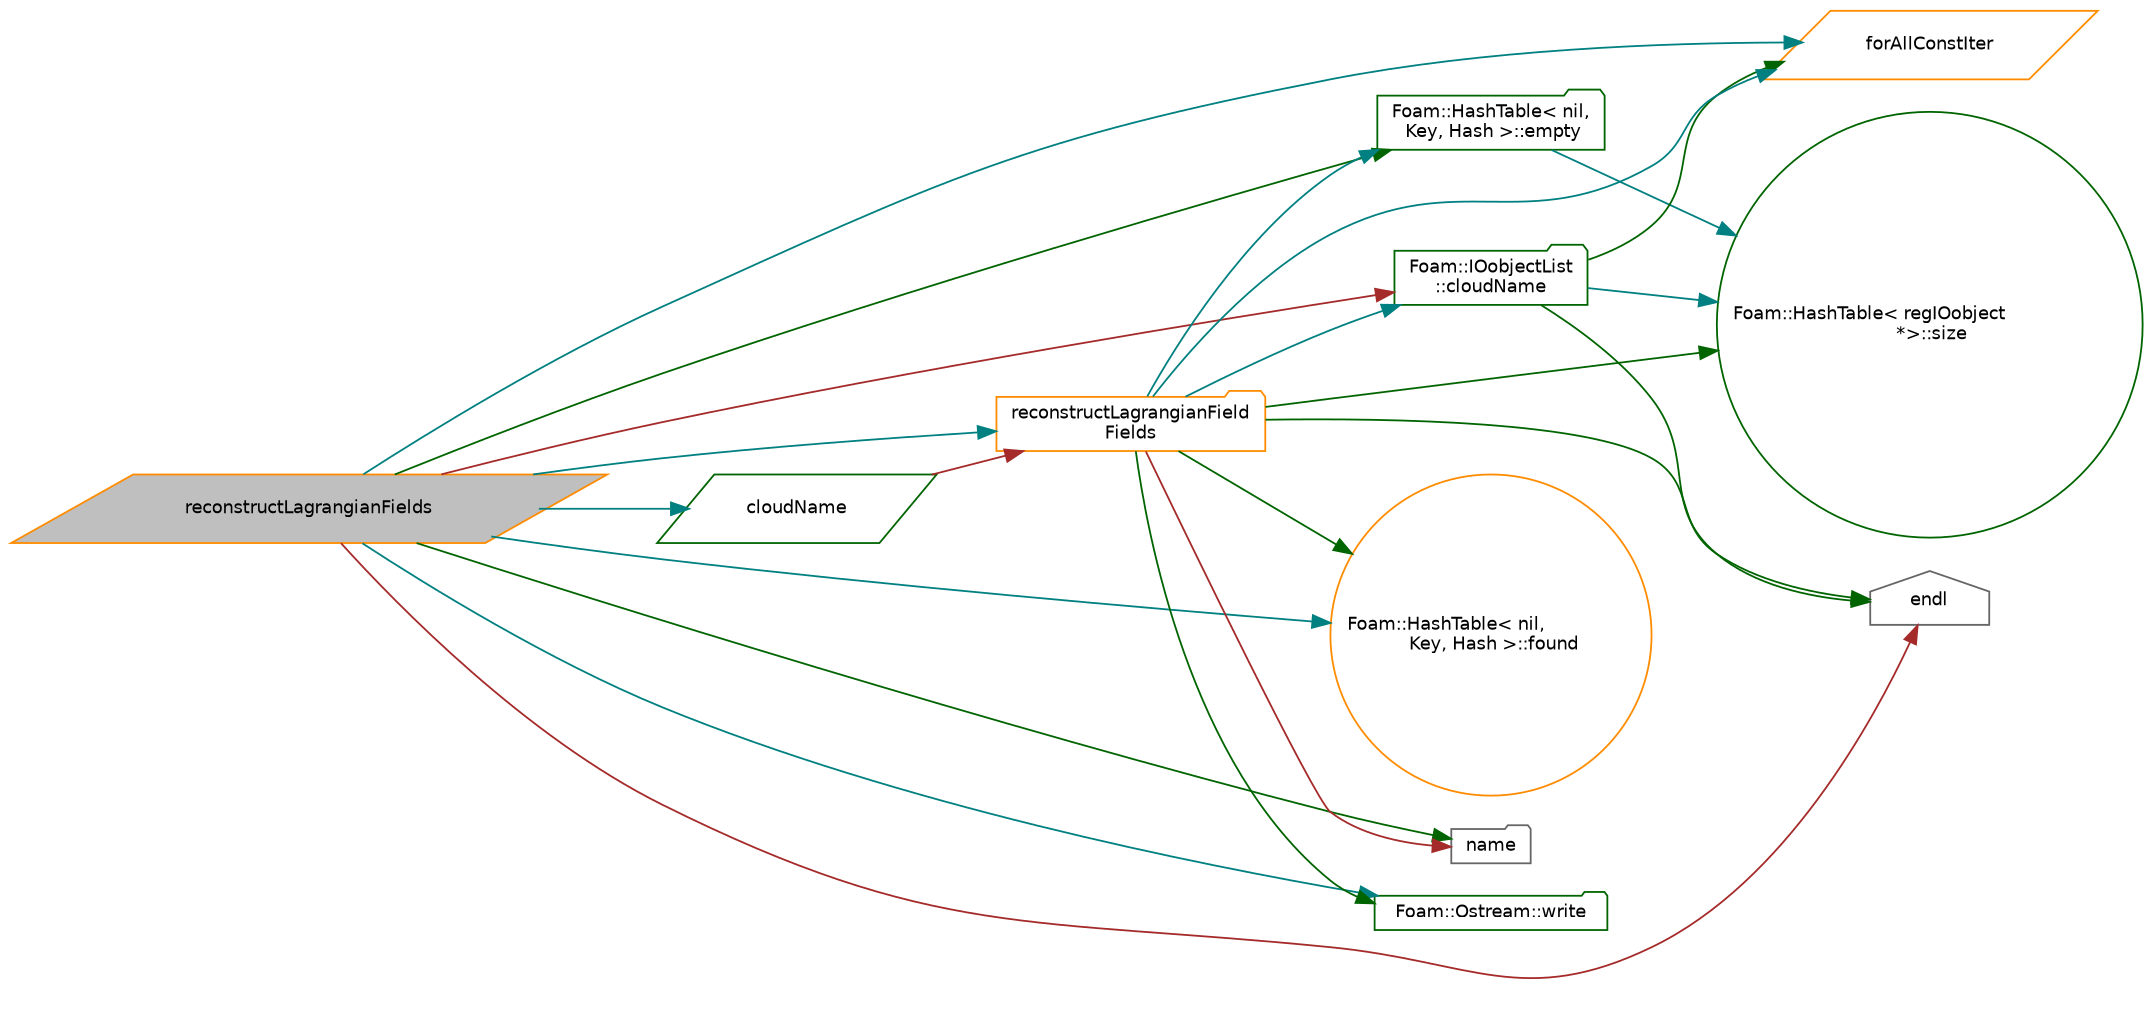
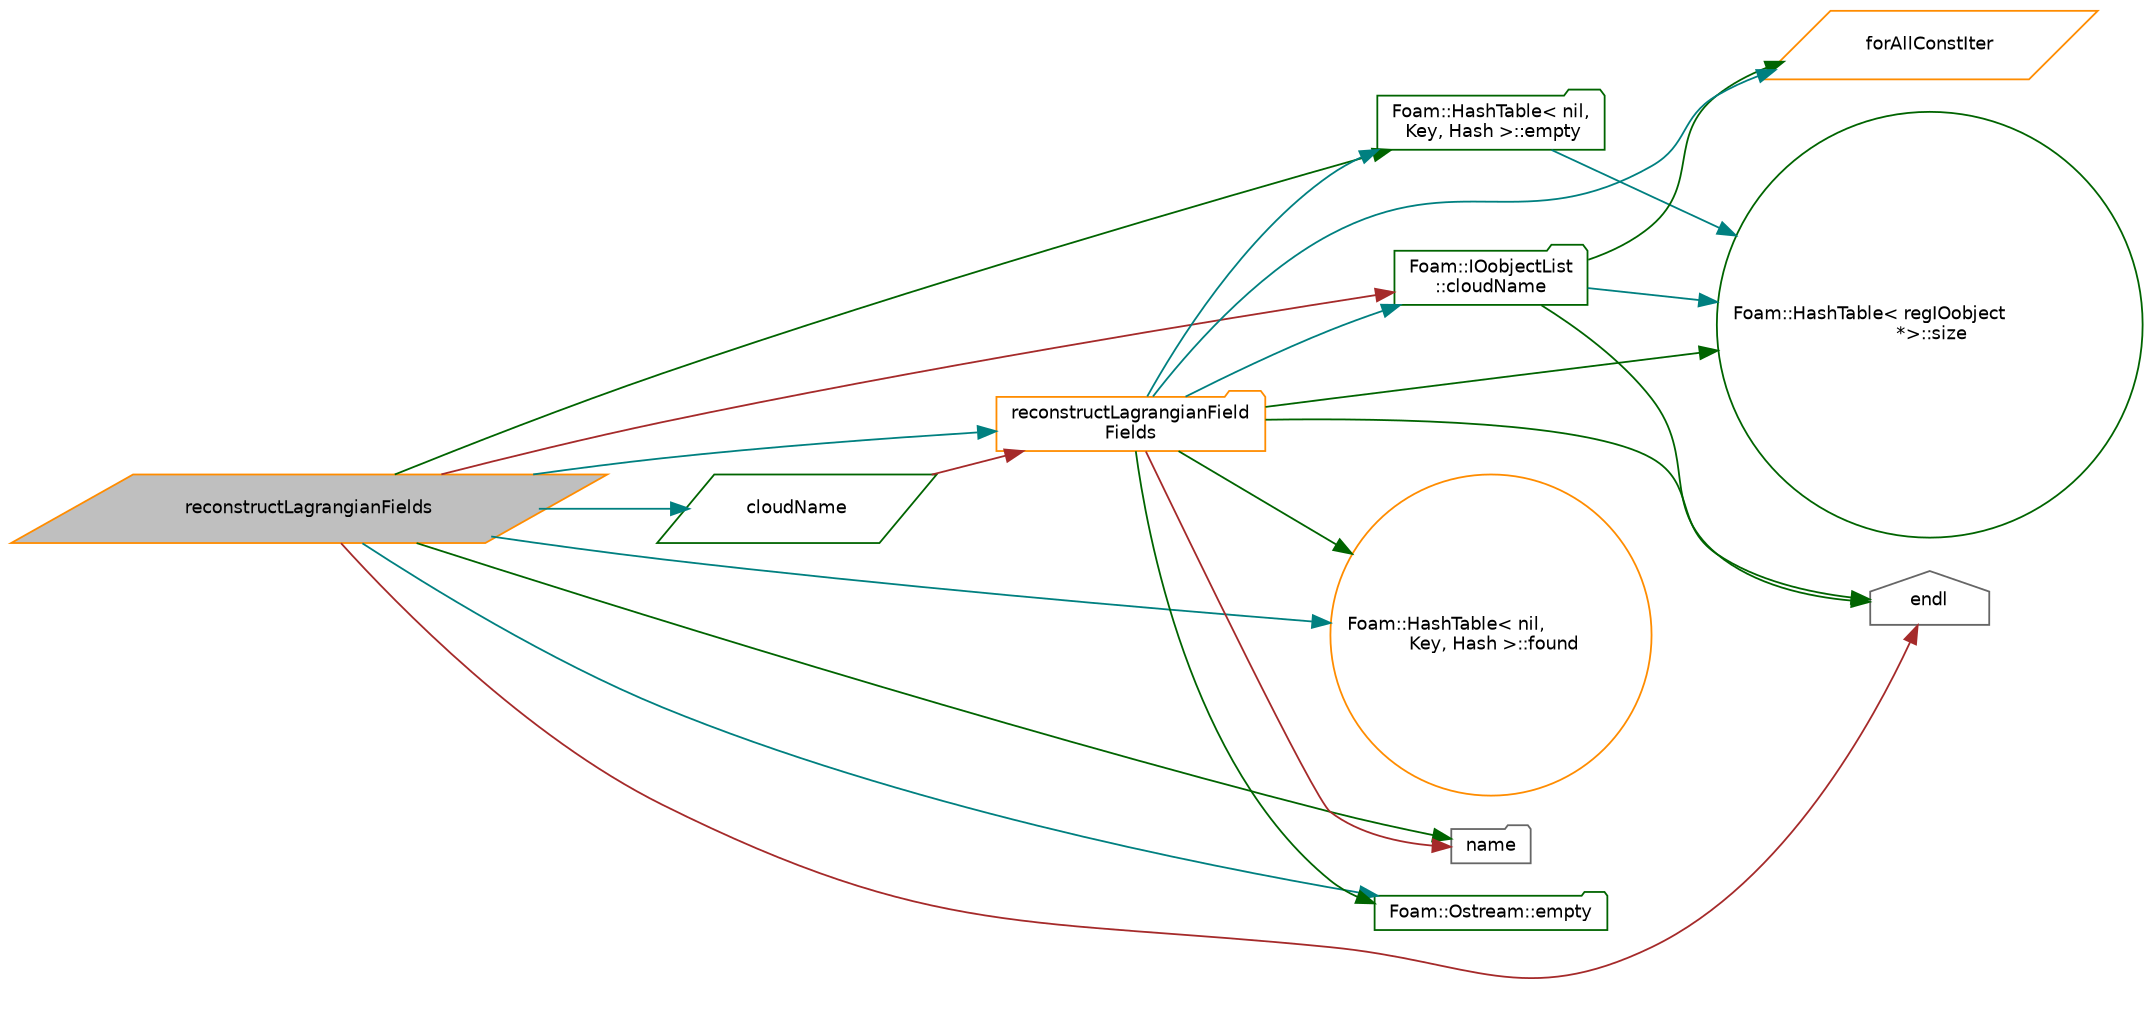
edge "reconstructLagrangianFields" -> "forAllConstIter": removed
node "Foam::Ostream::write": label "Foam::Ostream::write" -> "Foam::Ostream::empty"
